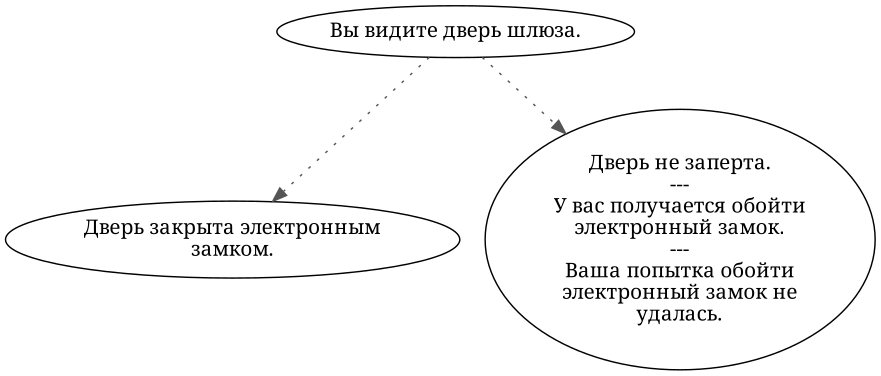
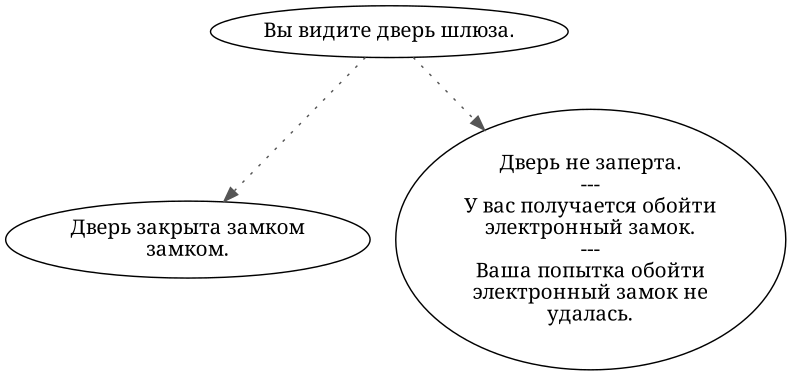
node "Дверь закрыта электронным замком.": label "Дверь закрыта электронным замком." -> "Дверь закрыта замком замком."
